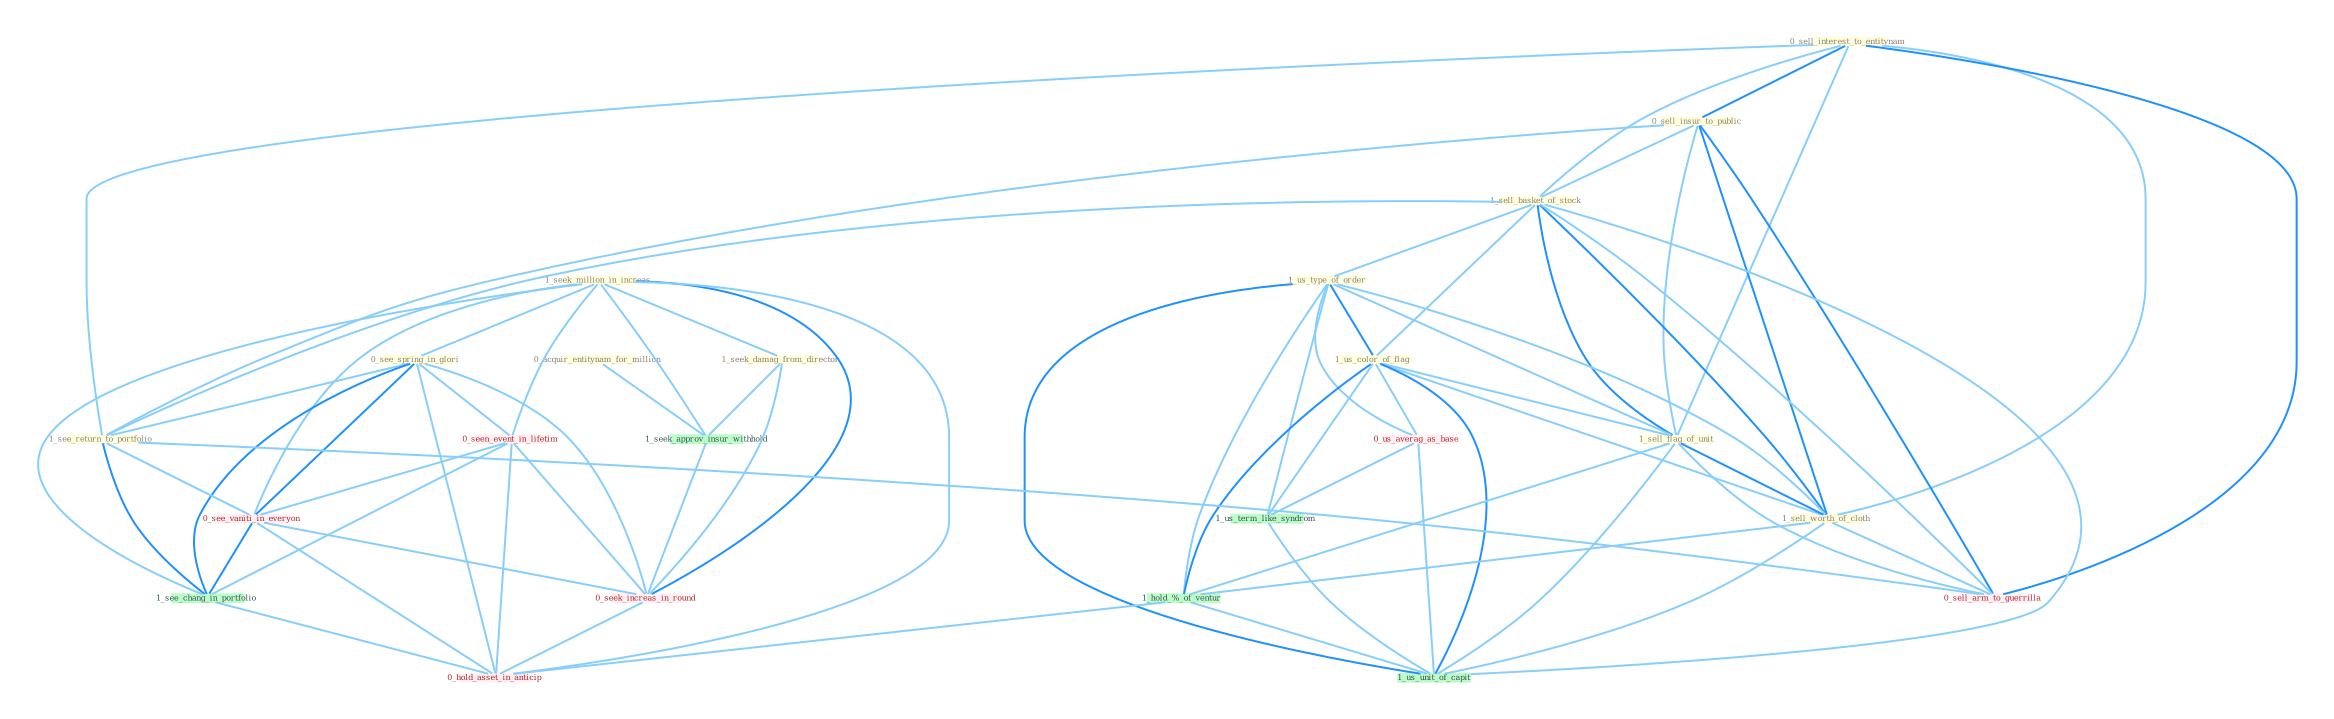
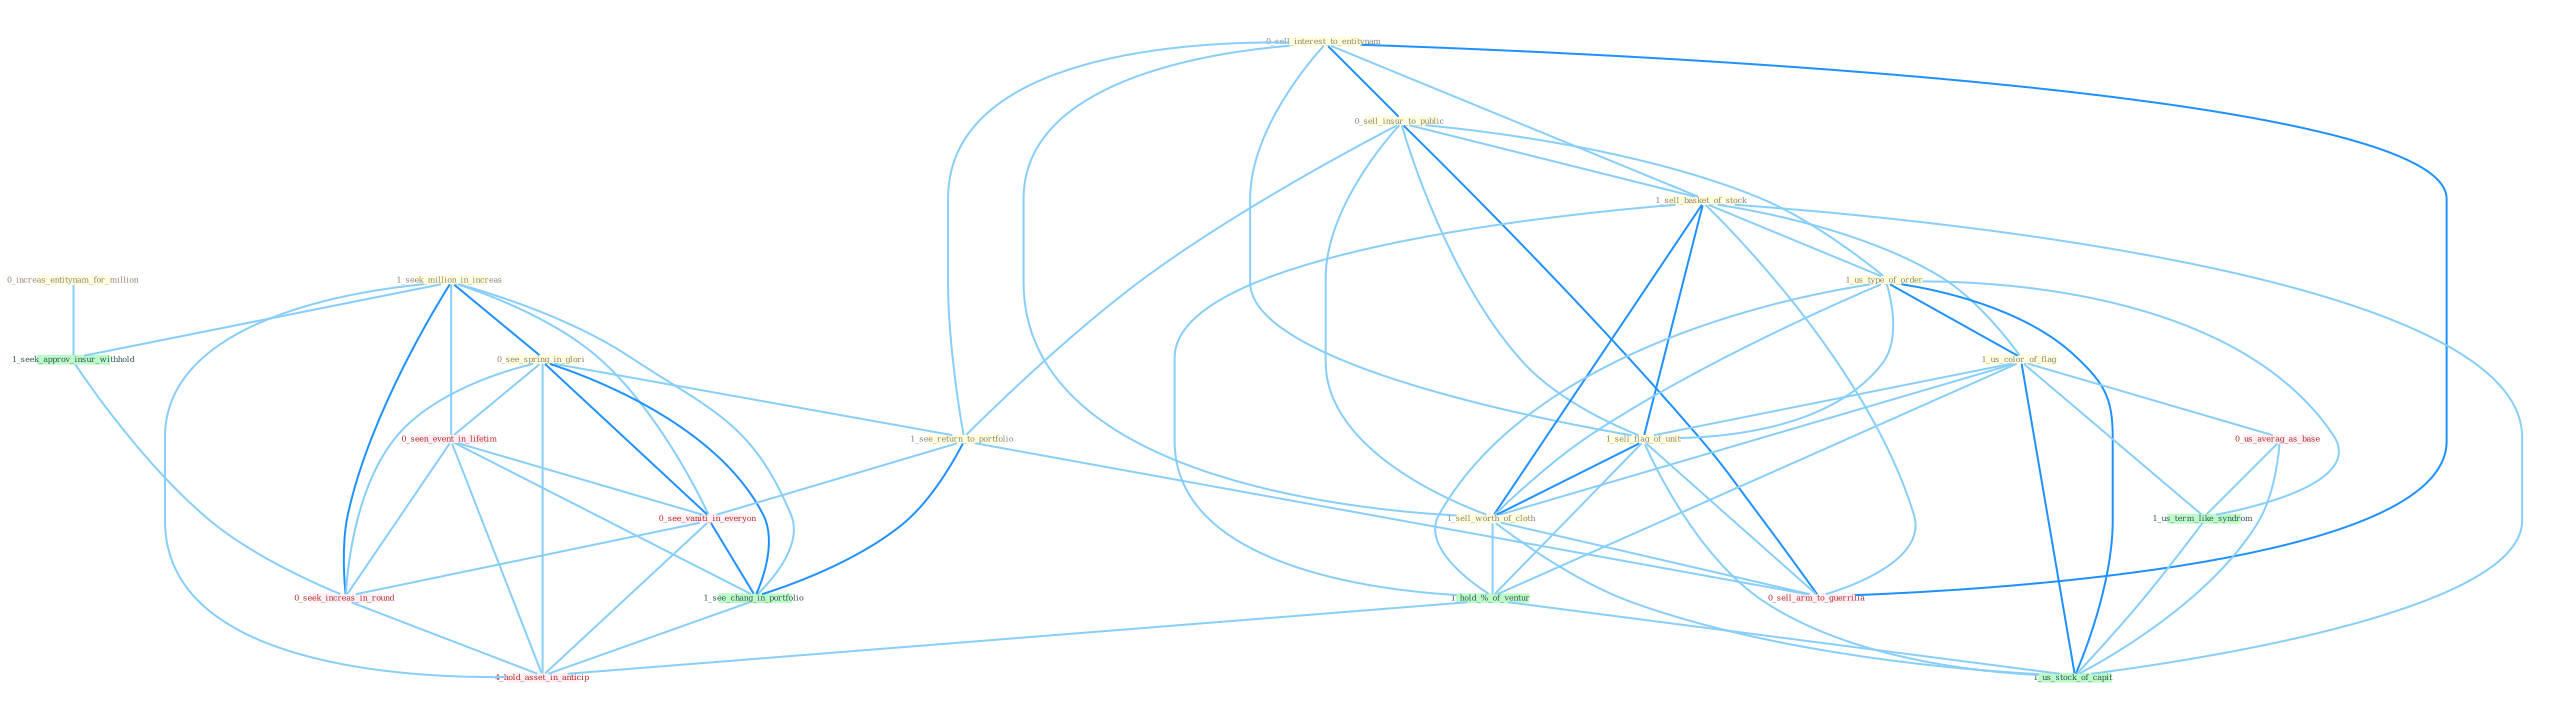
edge "1_sell_basket_of_stock" -- "1_see_return_to_portfolio": now "1_sell_basket_of_stock" -- "1_hold_%_of_ventur"
edge "1_seek_million_in_increas" -- "0_see_spring_in_glori": color #87cefa -> #1e90ff
edge "0_sell_insur_to_public" -- "1_sell_worth_of_cloth": color #1e90ff -> #87cefa
node "0_acquir_entitynam_for_million": label "0_acquir_entitynam_for_million" -> "0_increas_entitynam_for_million"
node "1_seek_damag_from_director": removed
edge "1_us_type_of_order" -- "0_us_averag_as_base": now "1_us_type_of_order" -- "0_sell_insur_to_public"
edge "1_us_color_of_flag" -- "1_hold_%_of_ventur": color #1e90ff -> #87cefa
node "0_hold_asset_in_anticip": label "0_hold_asset_in_anticip" -> "4_hold_asset_in_anticip"
node "1_us_unit_of_capit": label "1_us_unit_of_capit" -> "1_us_stock_of_capit"
